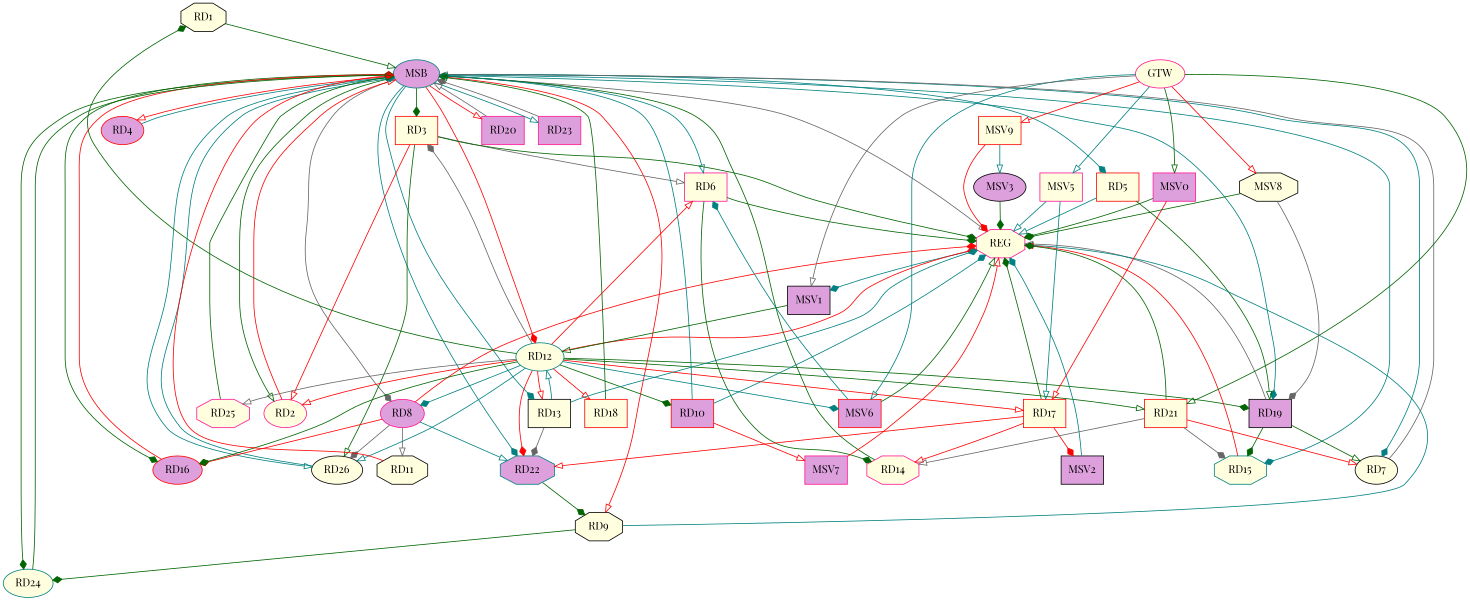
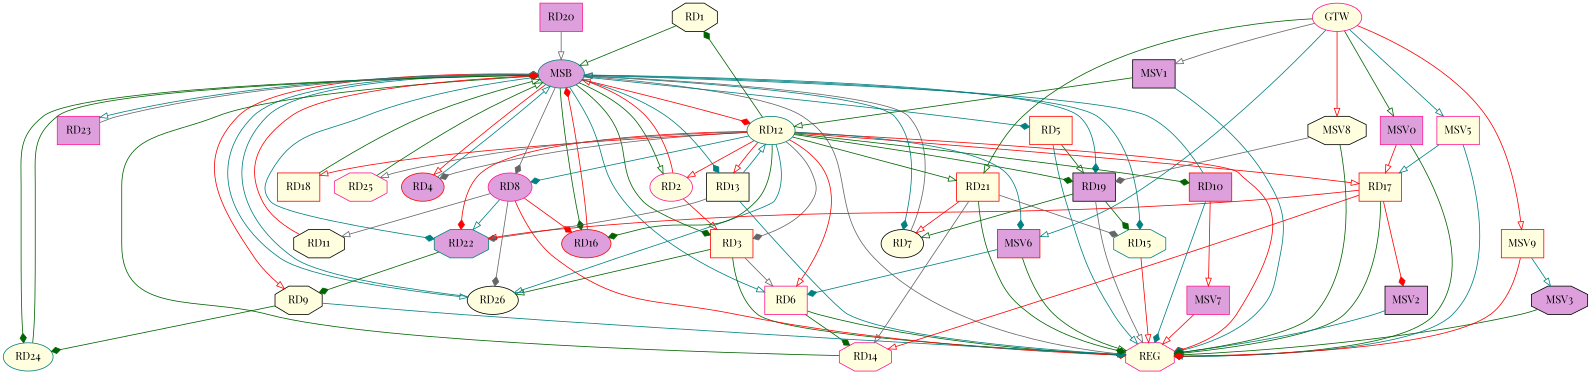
edge "MSB" -> "RD20": removed
edge "RD12" -> "RD4": added
node "MSV3": shape ellipse -> octagon
edge "RD3" -> "RD2": reversed
edge "REG" -> "MSV1": reversed
